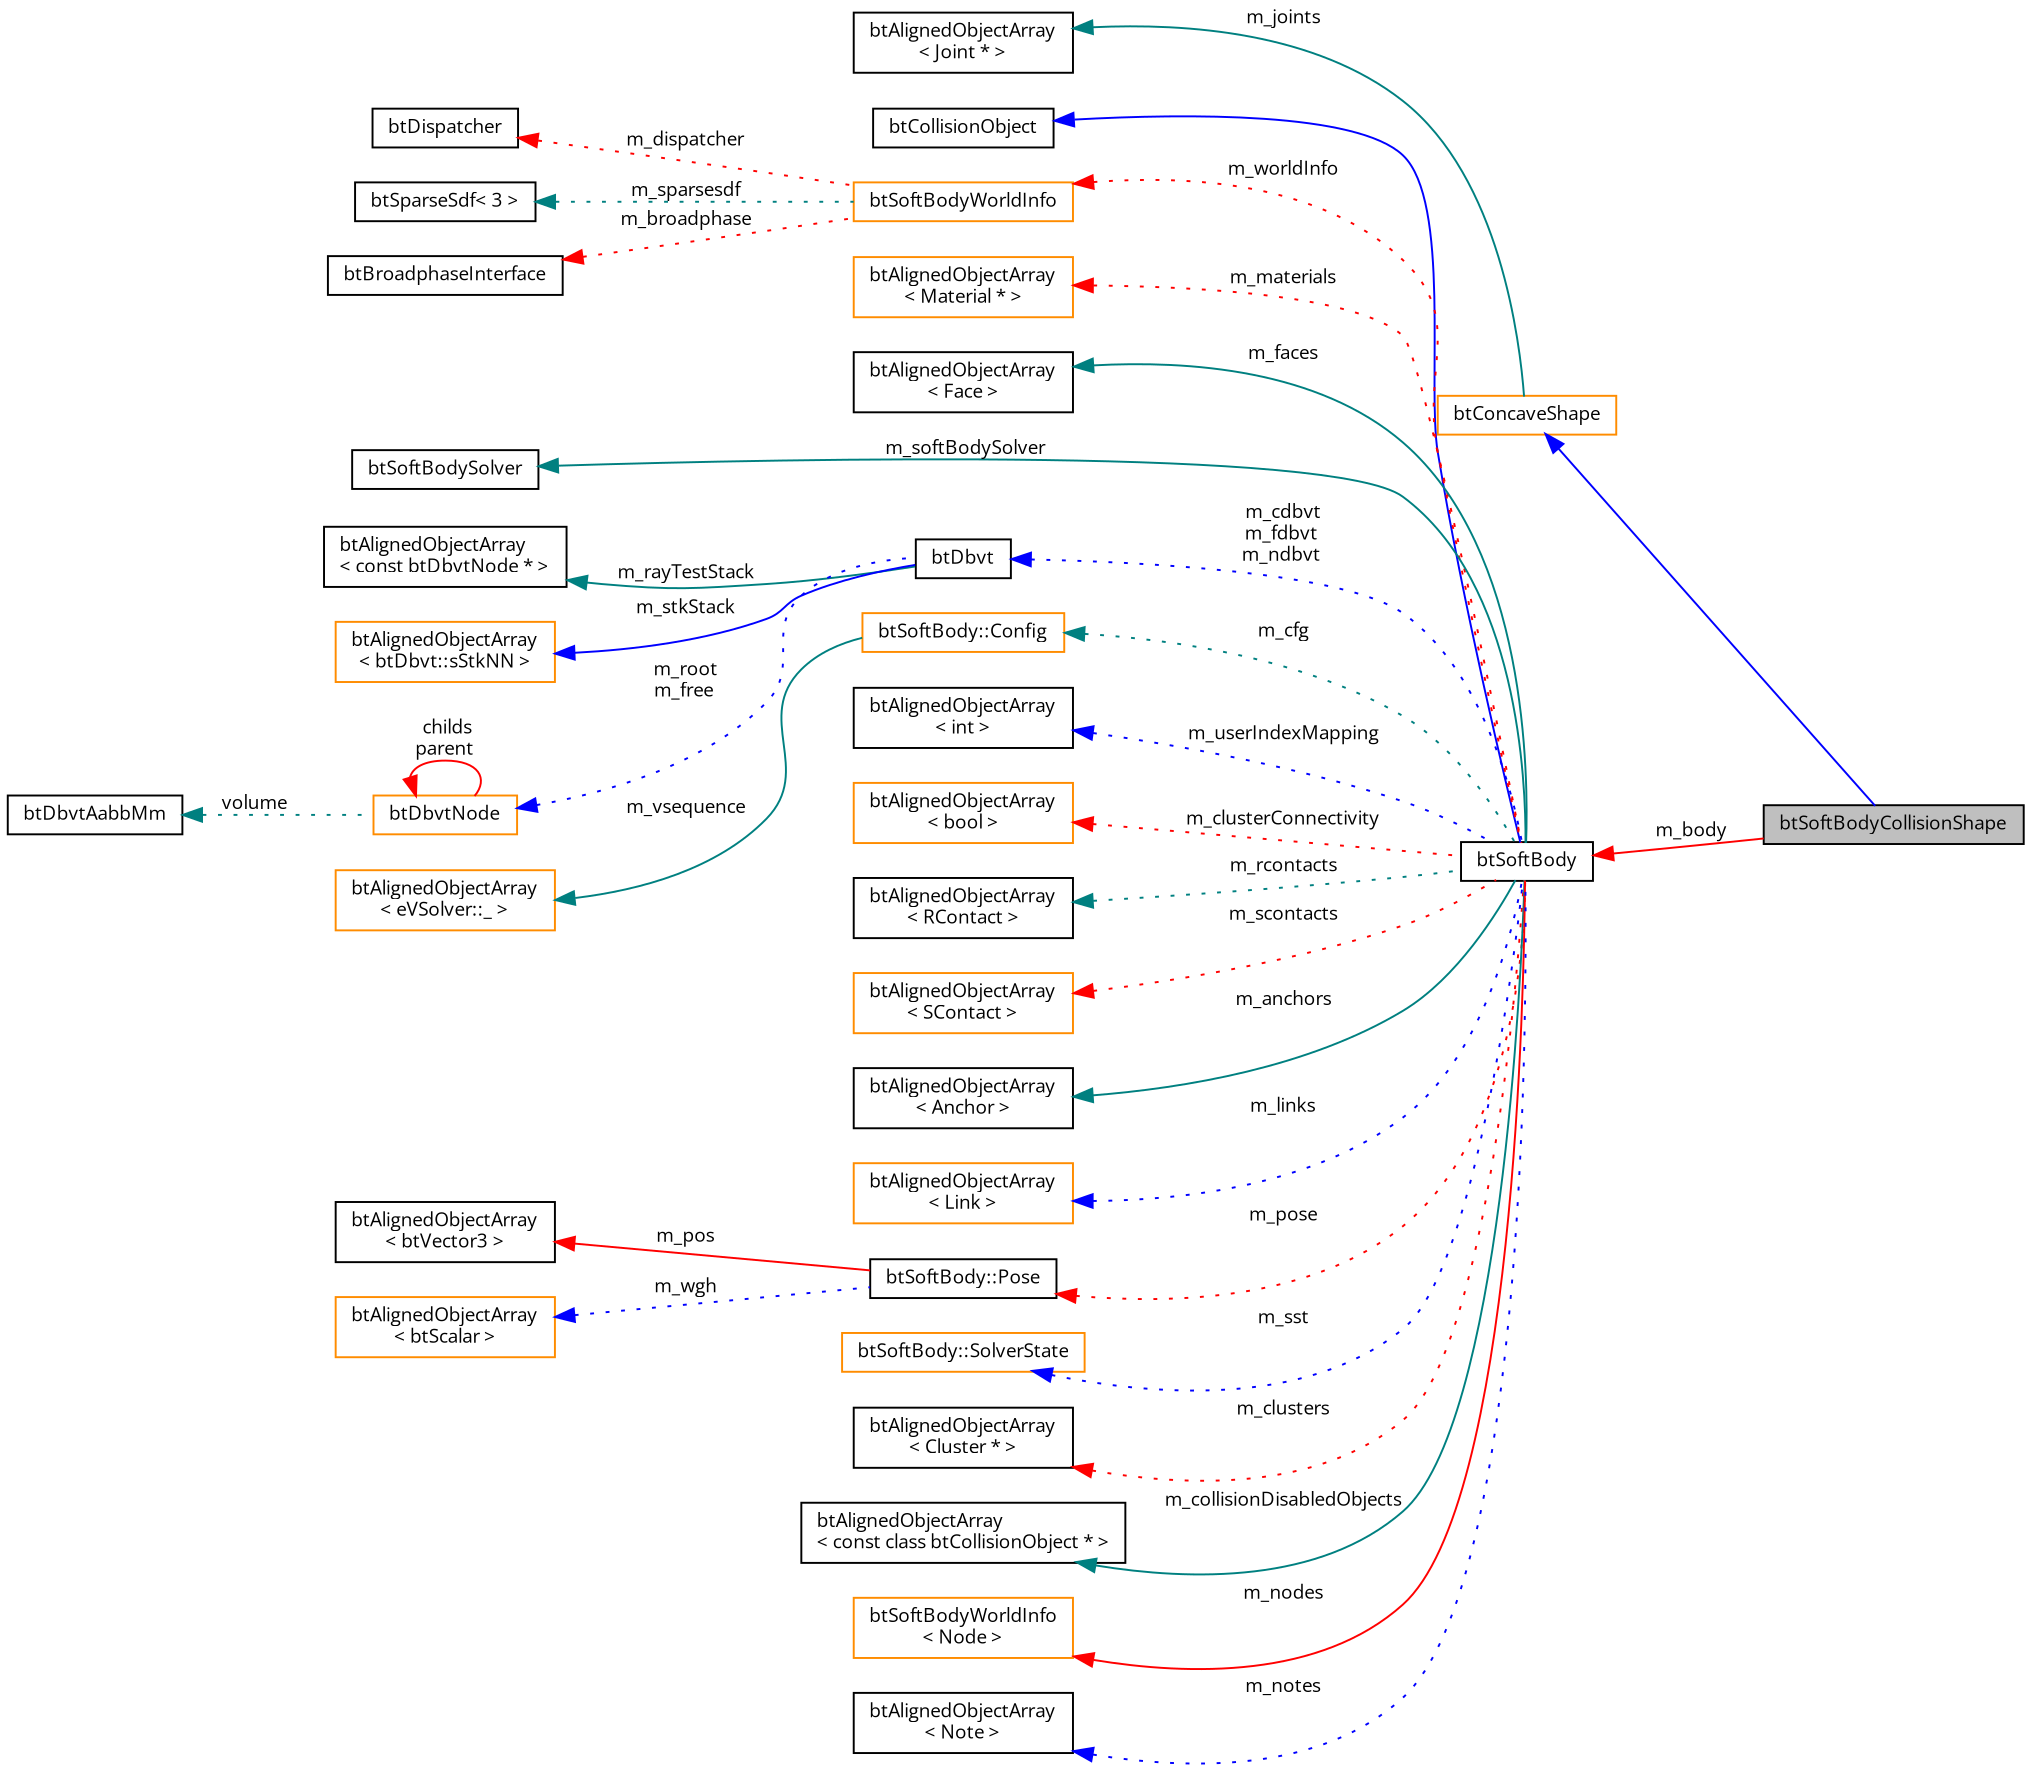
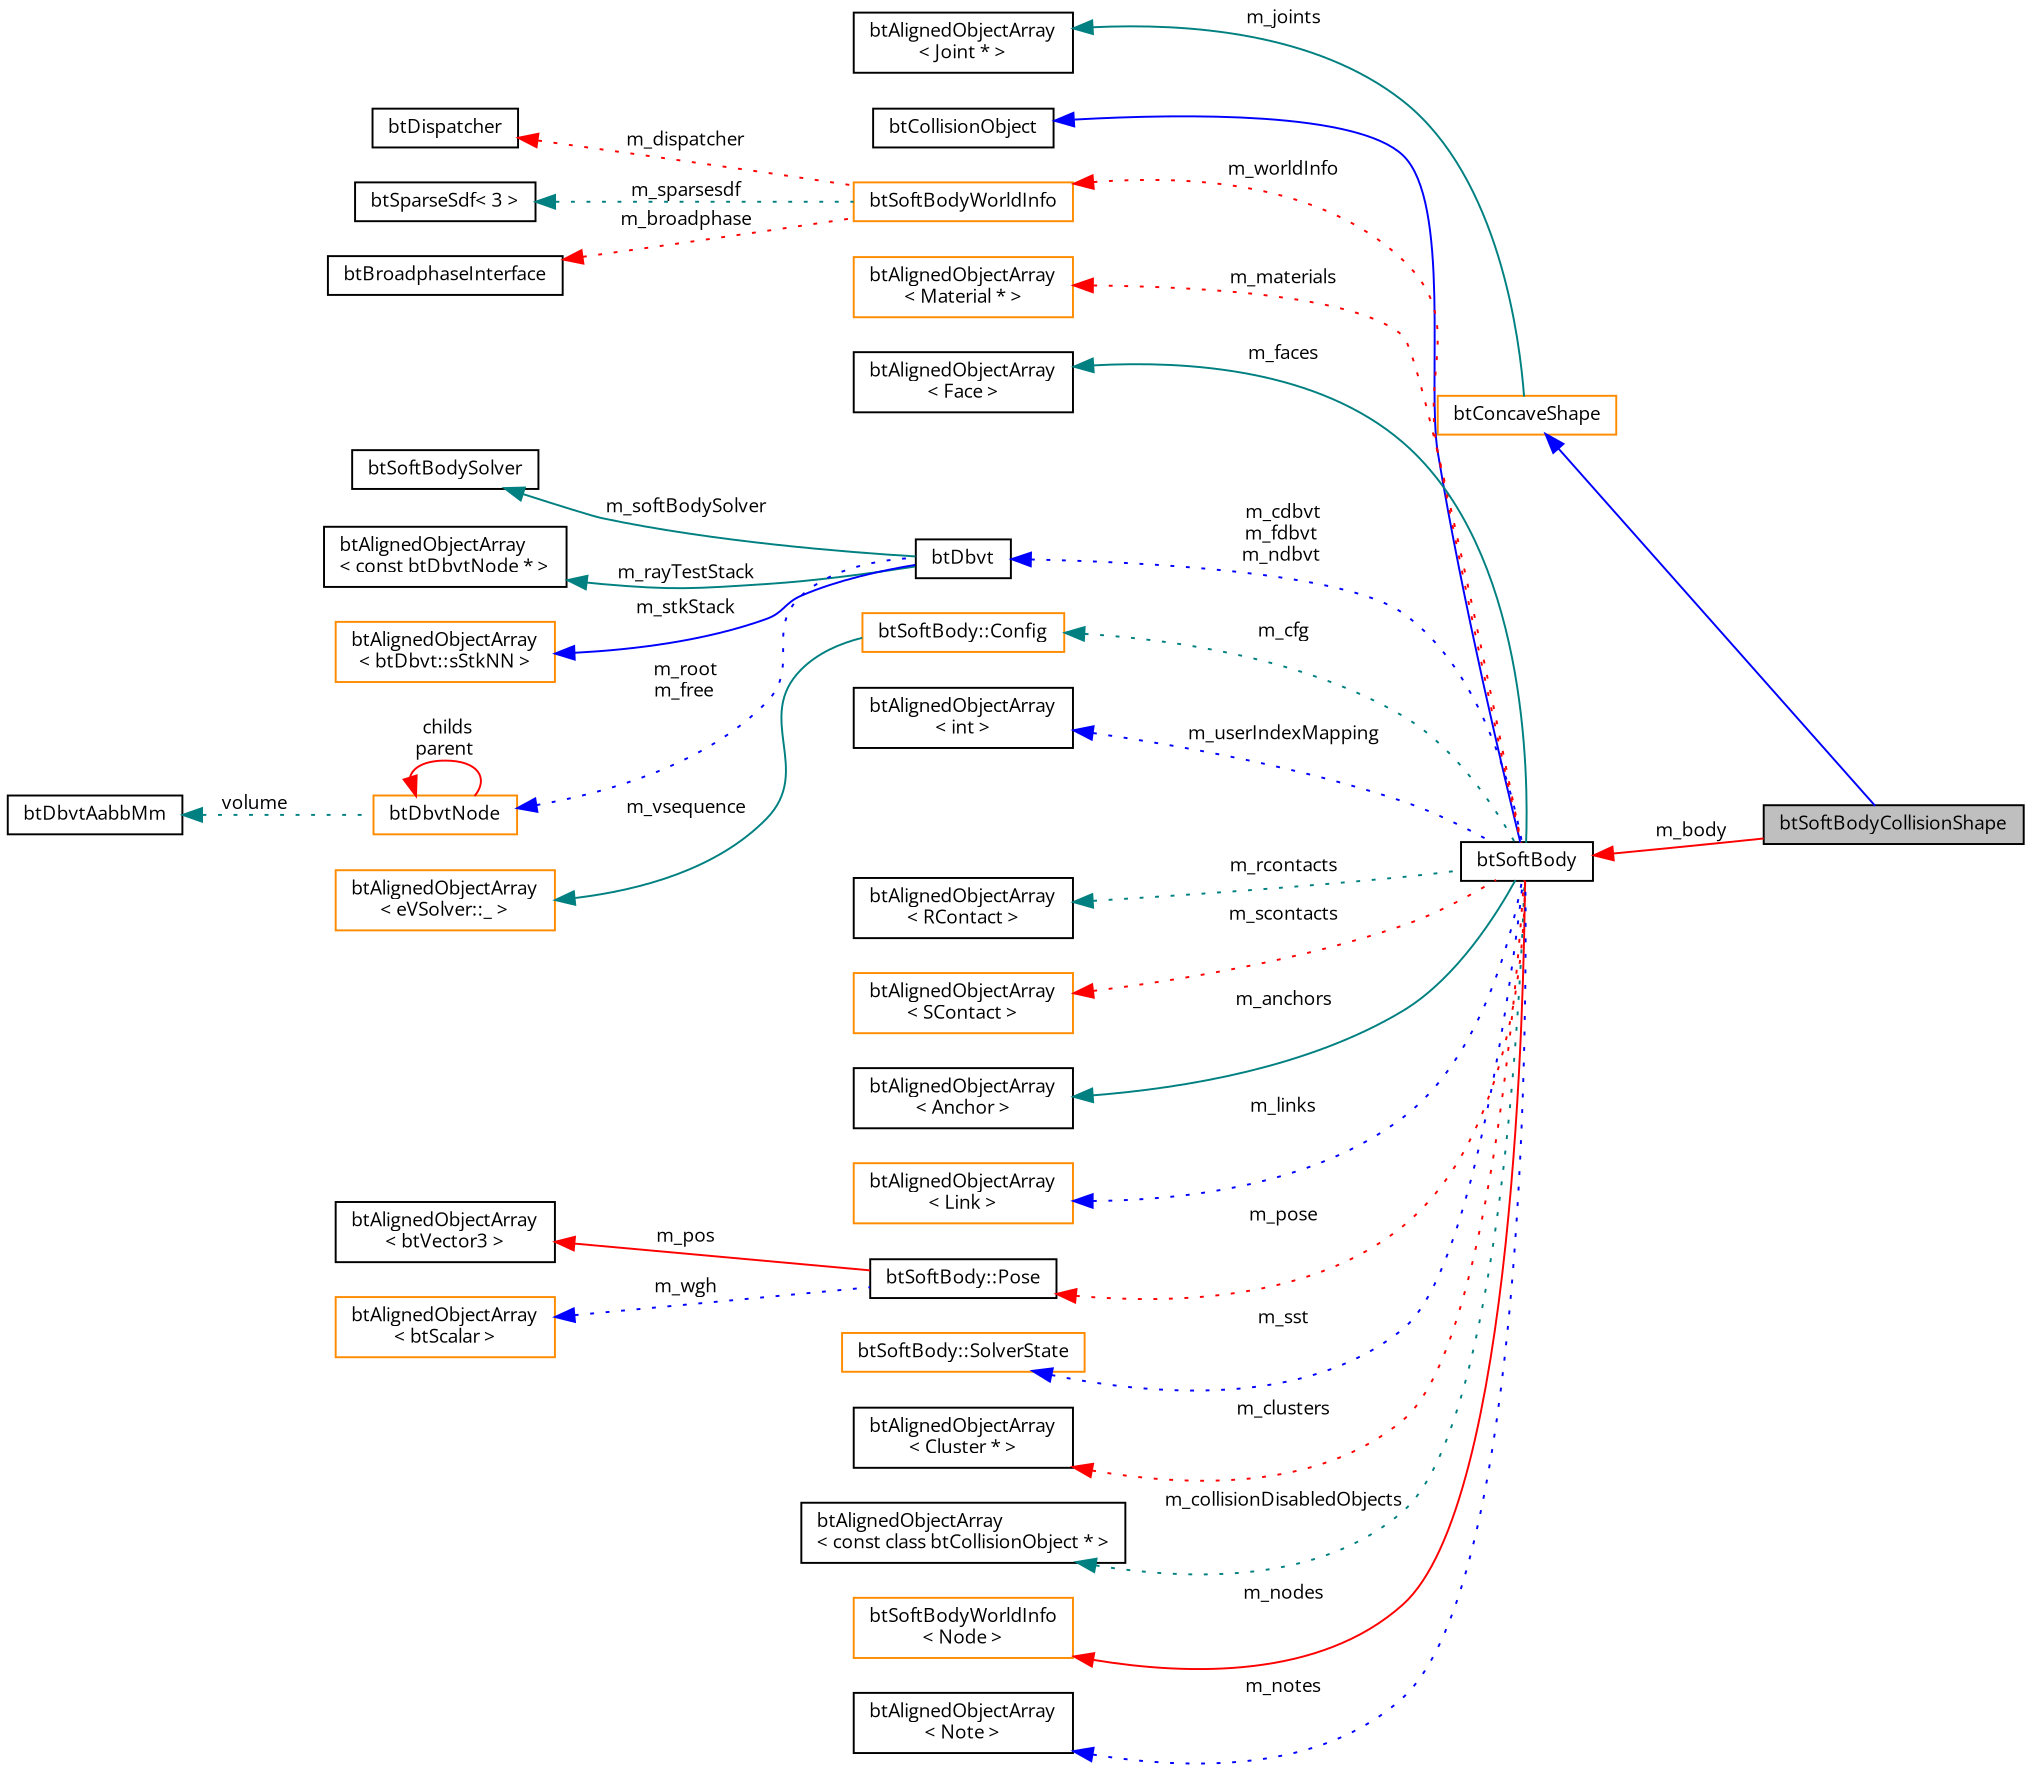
edge "btSoftBody" -> "btSoftBodySolver": now "btDbvt" -> "btSoftBodySolver"
node "btAlignedObjectArray < bool >": removed
edge "btSoftBody" -> "btAlignedObjectArray < const class btCollisionObject * >": style solid -> dotted
